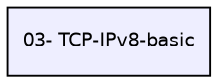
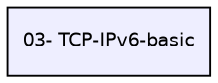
node "03- TCP-IPv8-basic": label "03- TCP-IPv8-basic" -> "03- TCP-IPv6-basic"
